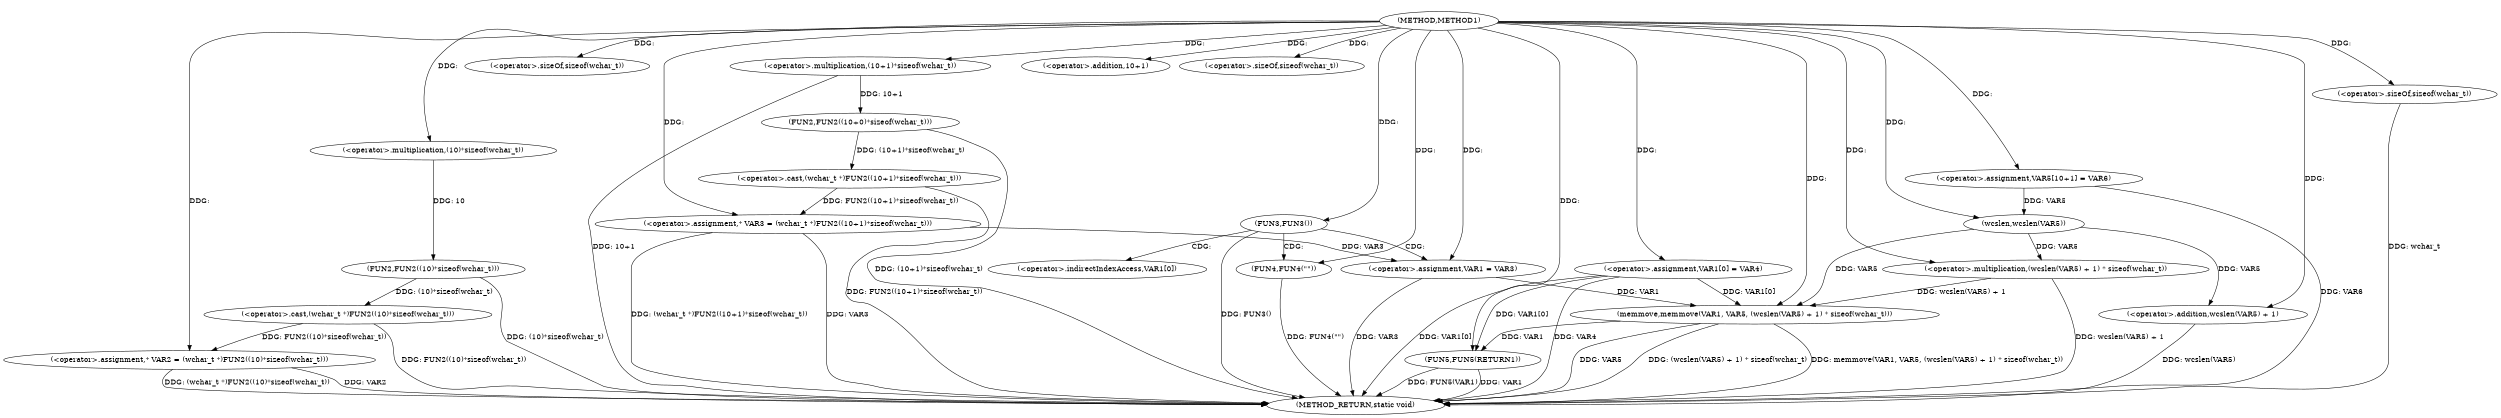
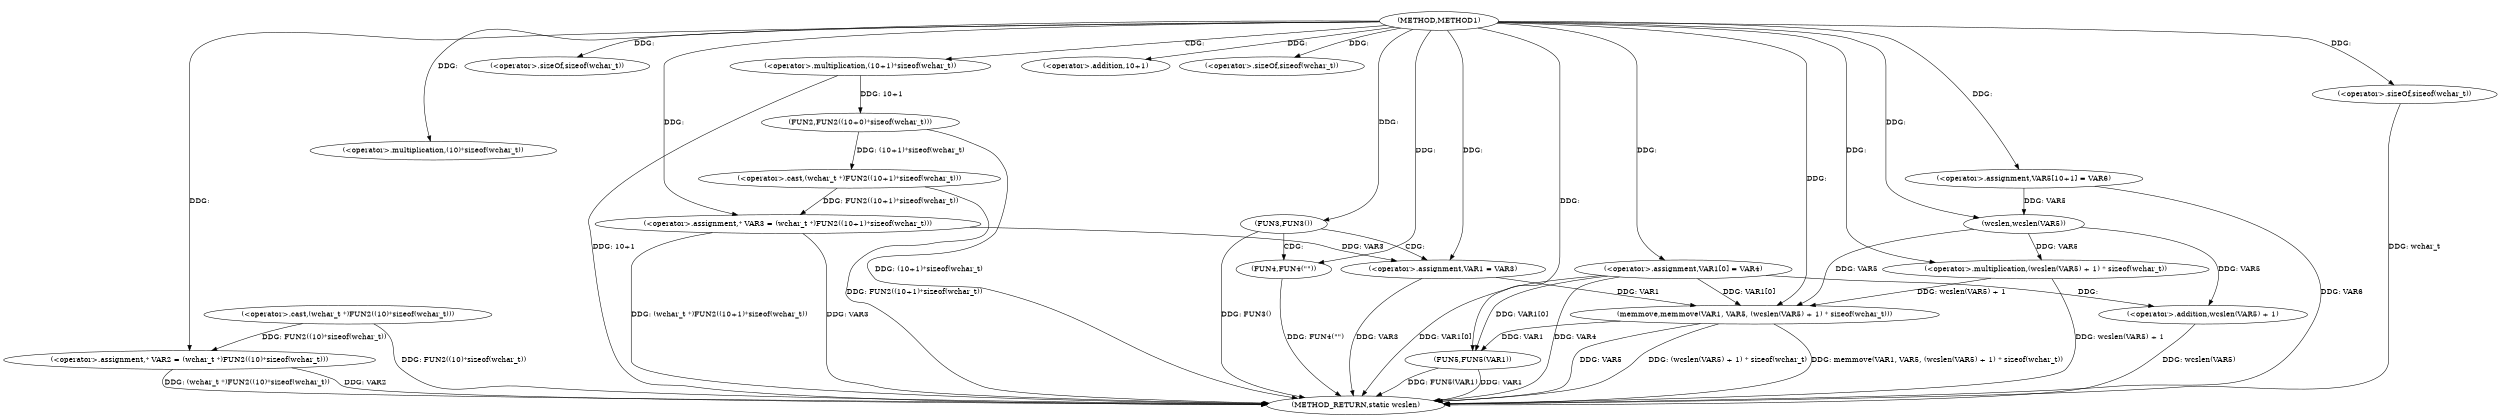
edge "(METHOD,METHOD1)" -> "(<operator>.addition,wcslen(VAR5) + 1)": now "(<operator>.assignment,VAR1[0] = VAR4)" -> "(<operator>.addition,wcslen(VAR5) + 1)"
edge "(METHOD,METHOD1)" -> "(<operator>.multiplication,(10+1)*sizeof(wchar_t))": label "DDG: " -> "CDG: "
node "(FUN2,FUN2((10)*sizeof(wchar_t)))": removed
node "(<operator>.indirectIndexAccess,VAR1[0])": removed
node "(FUN5,FUN5(RETURN1))": label "(FUN5,FUN5(RETURN1))" -> "(FUN5,FUN5(VAR1))"
node "(METHOD_RETURN,static void)": label "(METHOD_RETURN,static void)" -> "(METHOD_RETURN,static wcslen)"
